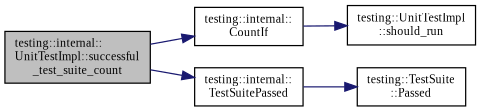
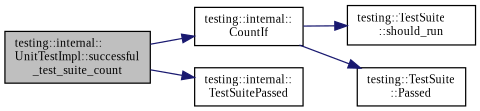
node "testing::UnitTestImpl ::should_run": label "testing::UnitTestImpl ::should_run" -> "testing::TestSuite ::should_run"
edge "testing::internal:: TestSuitePassed" -> "testing::TestSuite ::Passed": now "testing::internal:: CountIf" -> "testing::TestSuite ::Passed"
